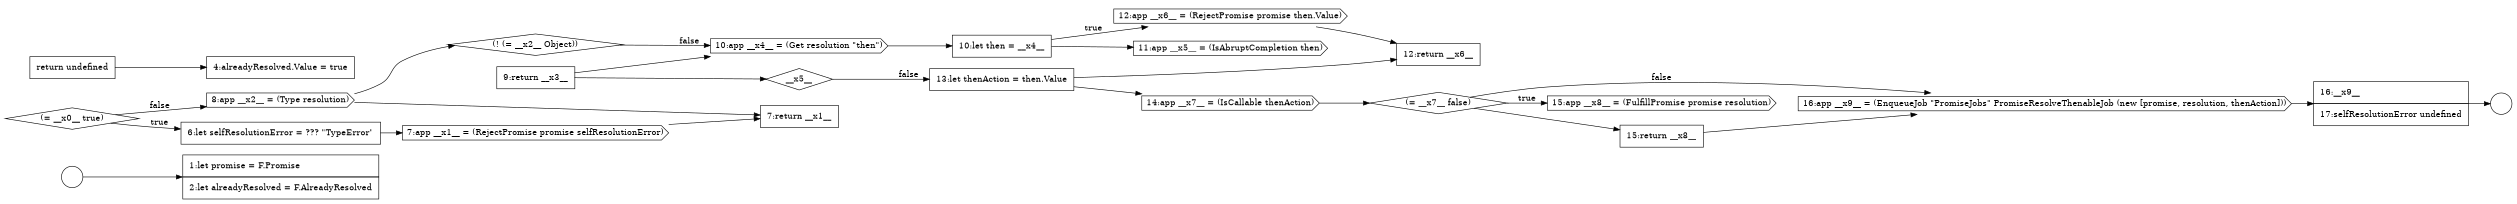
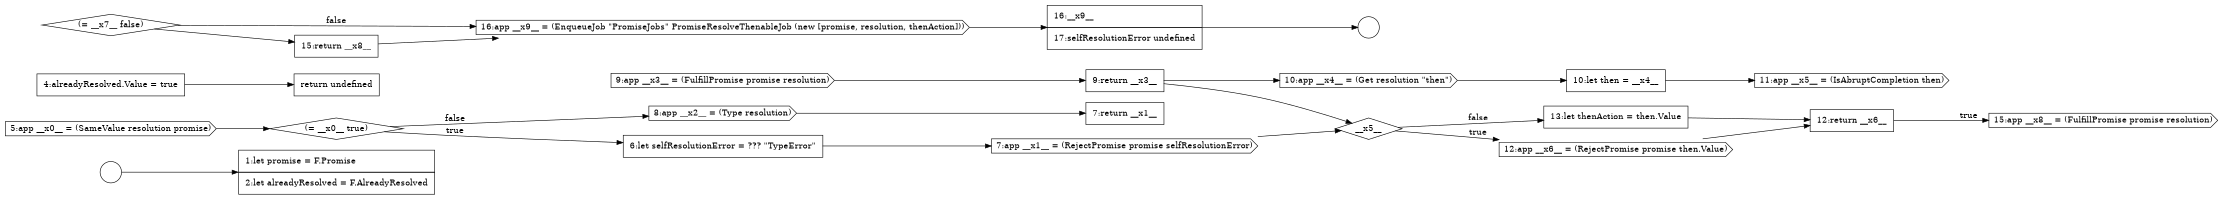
edge "10:let then = __x4__" -> "12:app __x6__ = (RejectPromise promise then.Value)": now "__x5__" -> "12:app __x6__ = (RejectPromise promise then.Value)"
node "(! (= __x2__ Object))": removed
edge "return undefined" -> "4:alreadyResolved.Value = true": reversed
node "9:app __x3__ = (FulfillPromise promise resolution)": added
node "14:app __x7__ = (IsCallable thenAction)": removed
edge "(= __x7__ false)" -> "15:app __x8__ = (FulfillPromise promise resolution)": now "12:return __x6__" -> "15:app __x8__ = (FulfillPromise promise resolution)"
edge "7:app __x1__ = (RejectPromise promise selfResolutionError)" -> "7:return __x1__": now "7:app __x1__ = (RejectPromise promise selfResolutionError)" -> "__x5__"
node "5:app __x0__ = (SameValue resolution promise)": added
